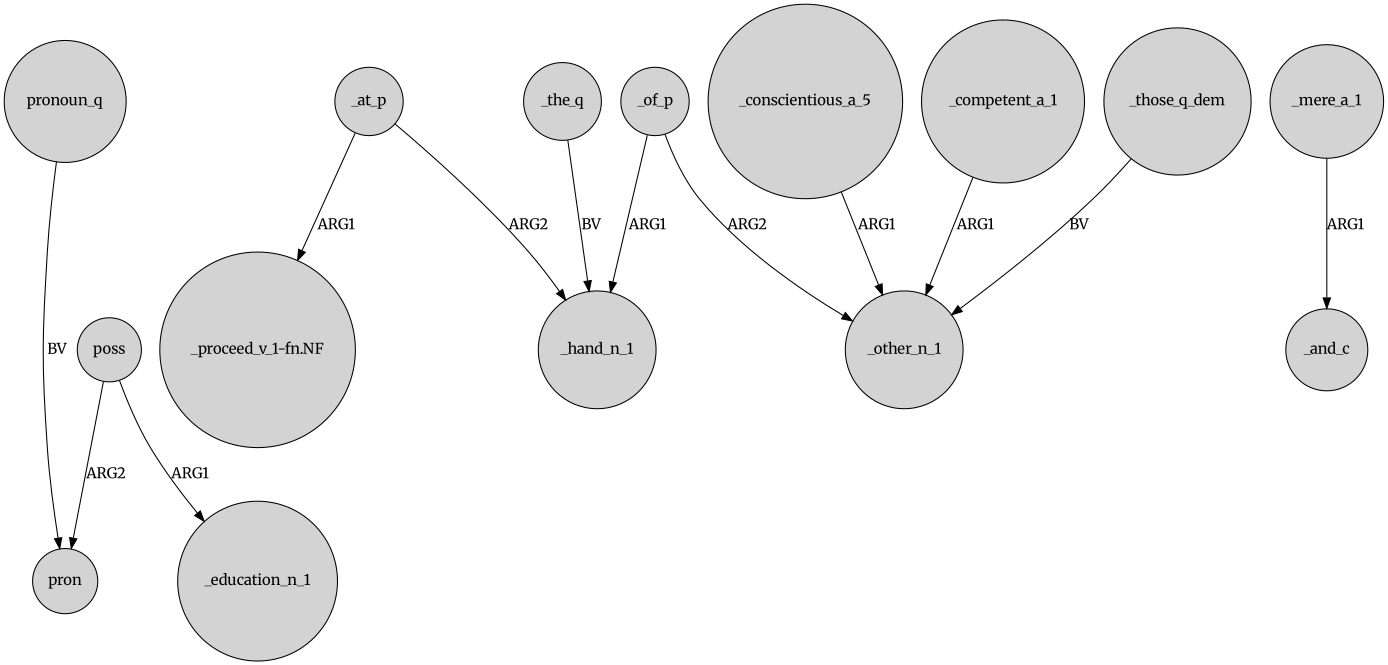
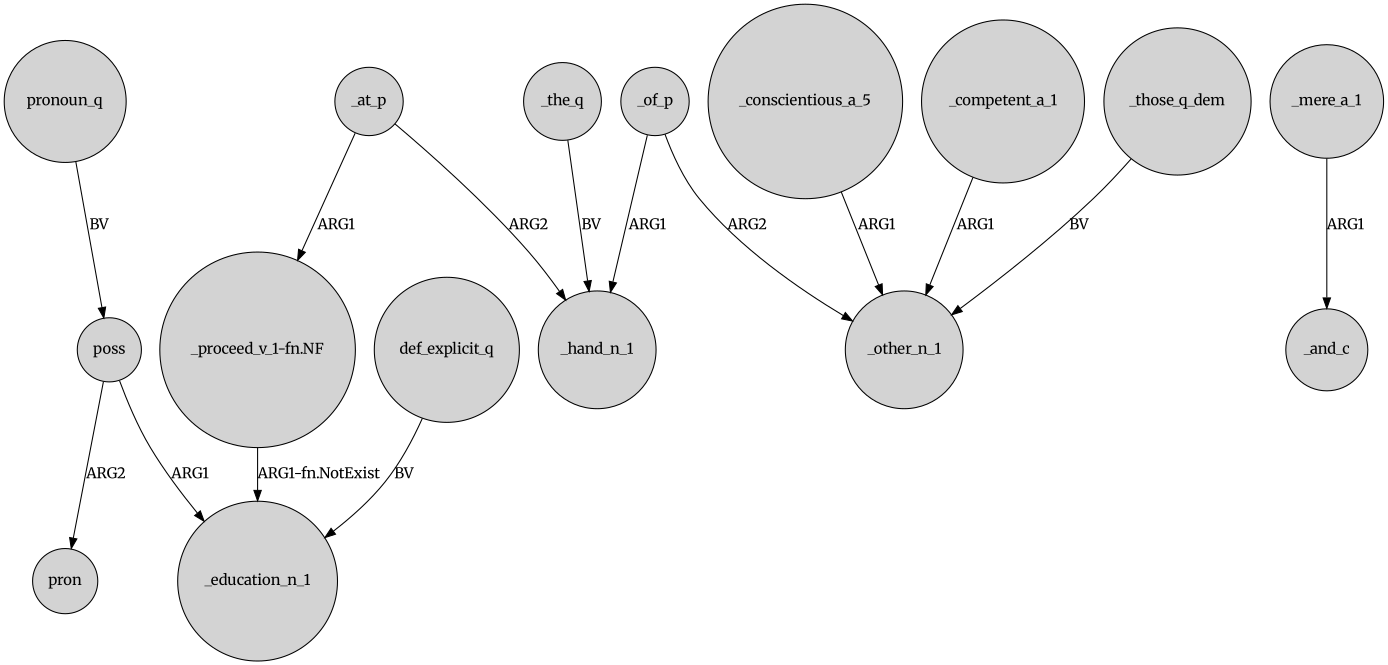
edge "pronoun_q" -> "pron": now "pronoun_q" -> "poss"
node "def_explicit_q": added
edge "_proceed_v_1-fn.NF" -> "_education_n_1": added, label "ARG1-fn.NotExist"
